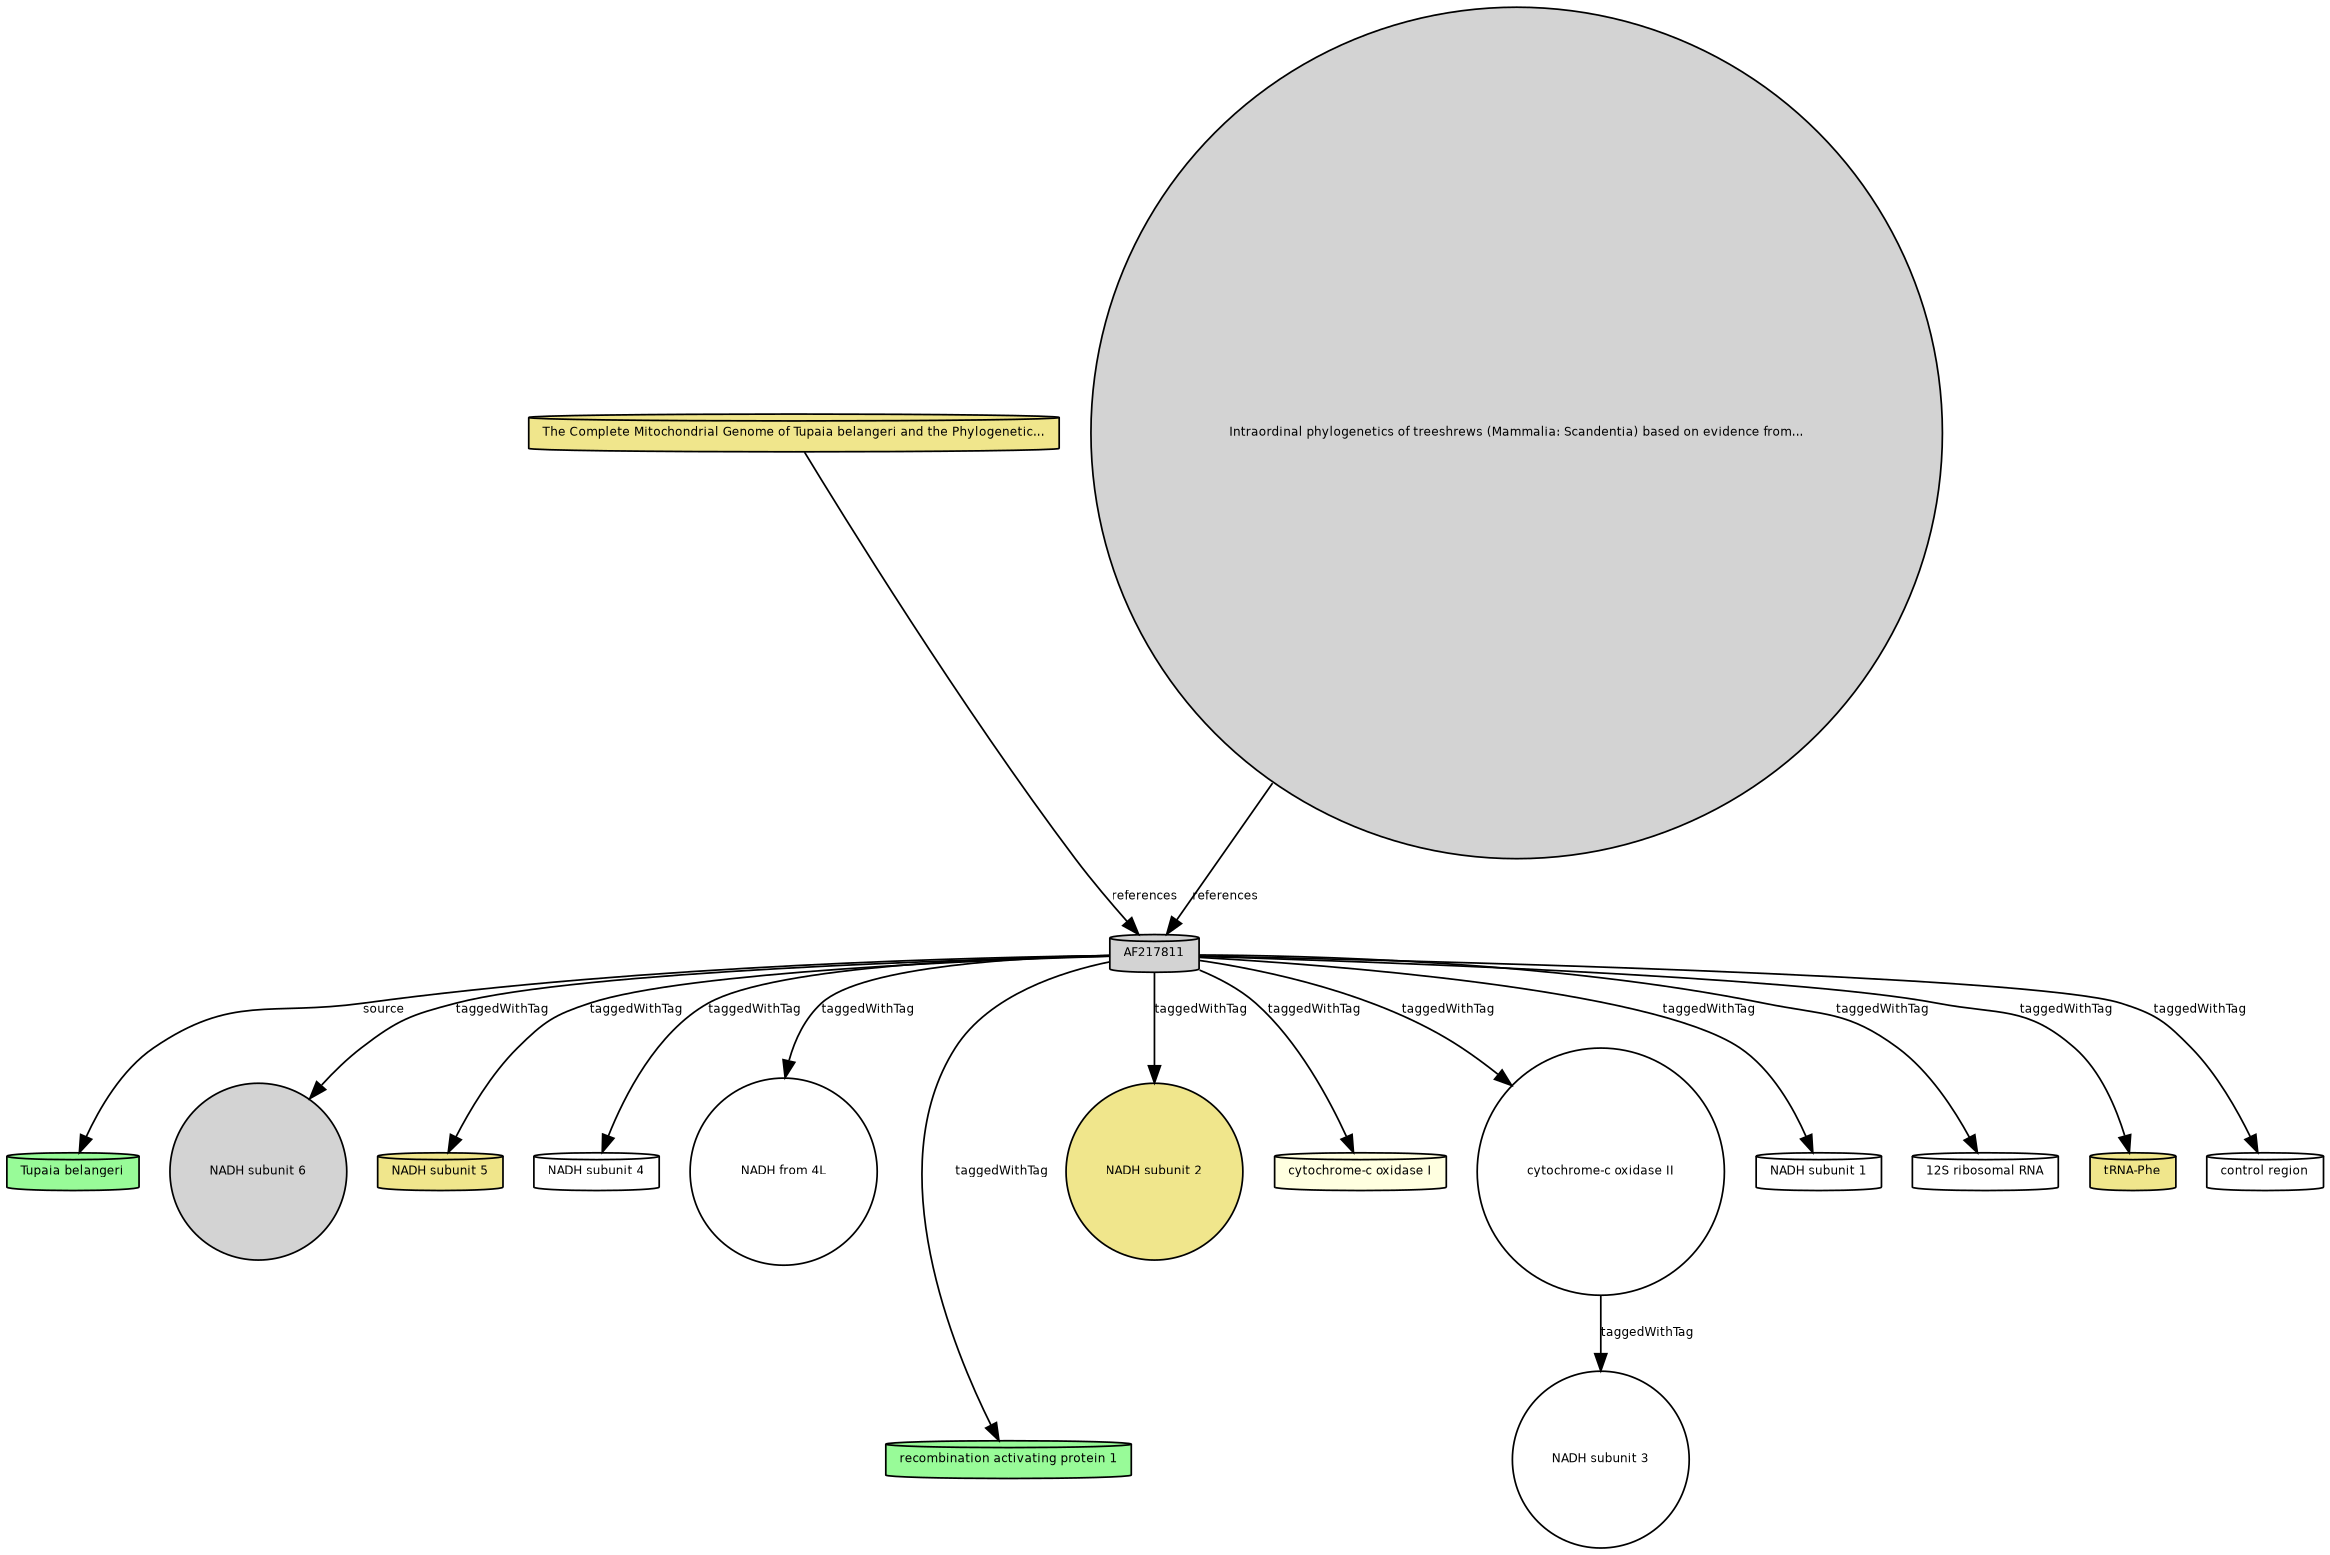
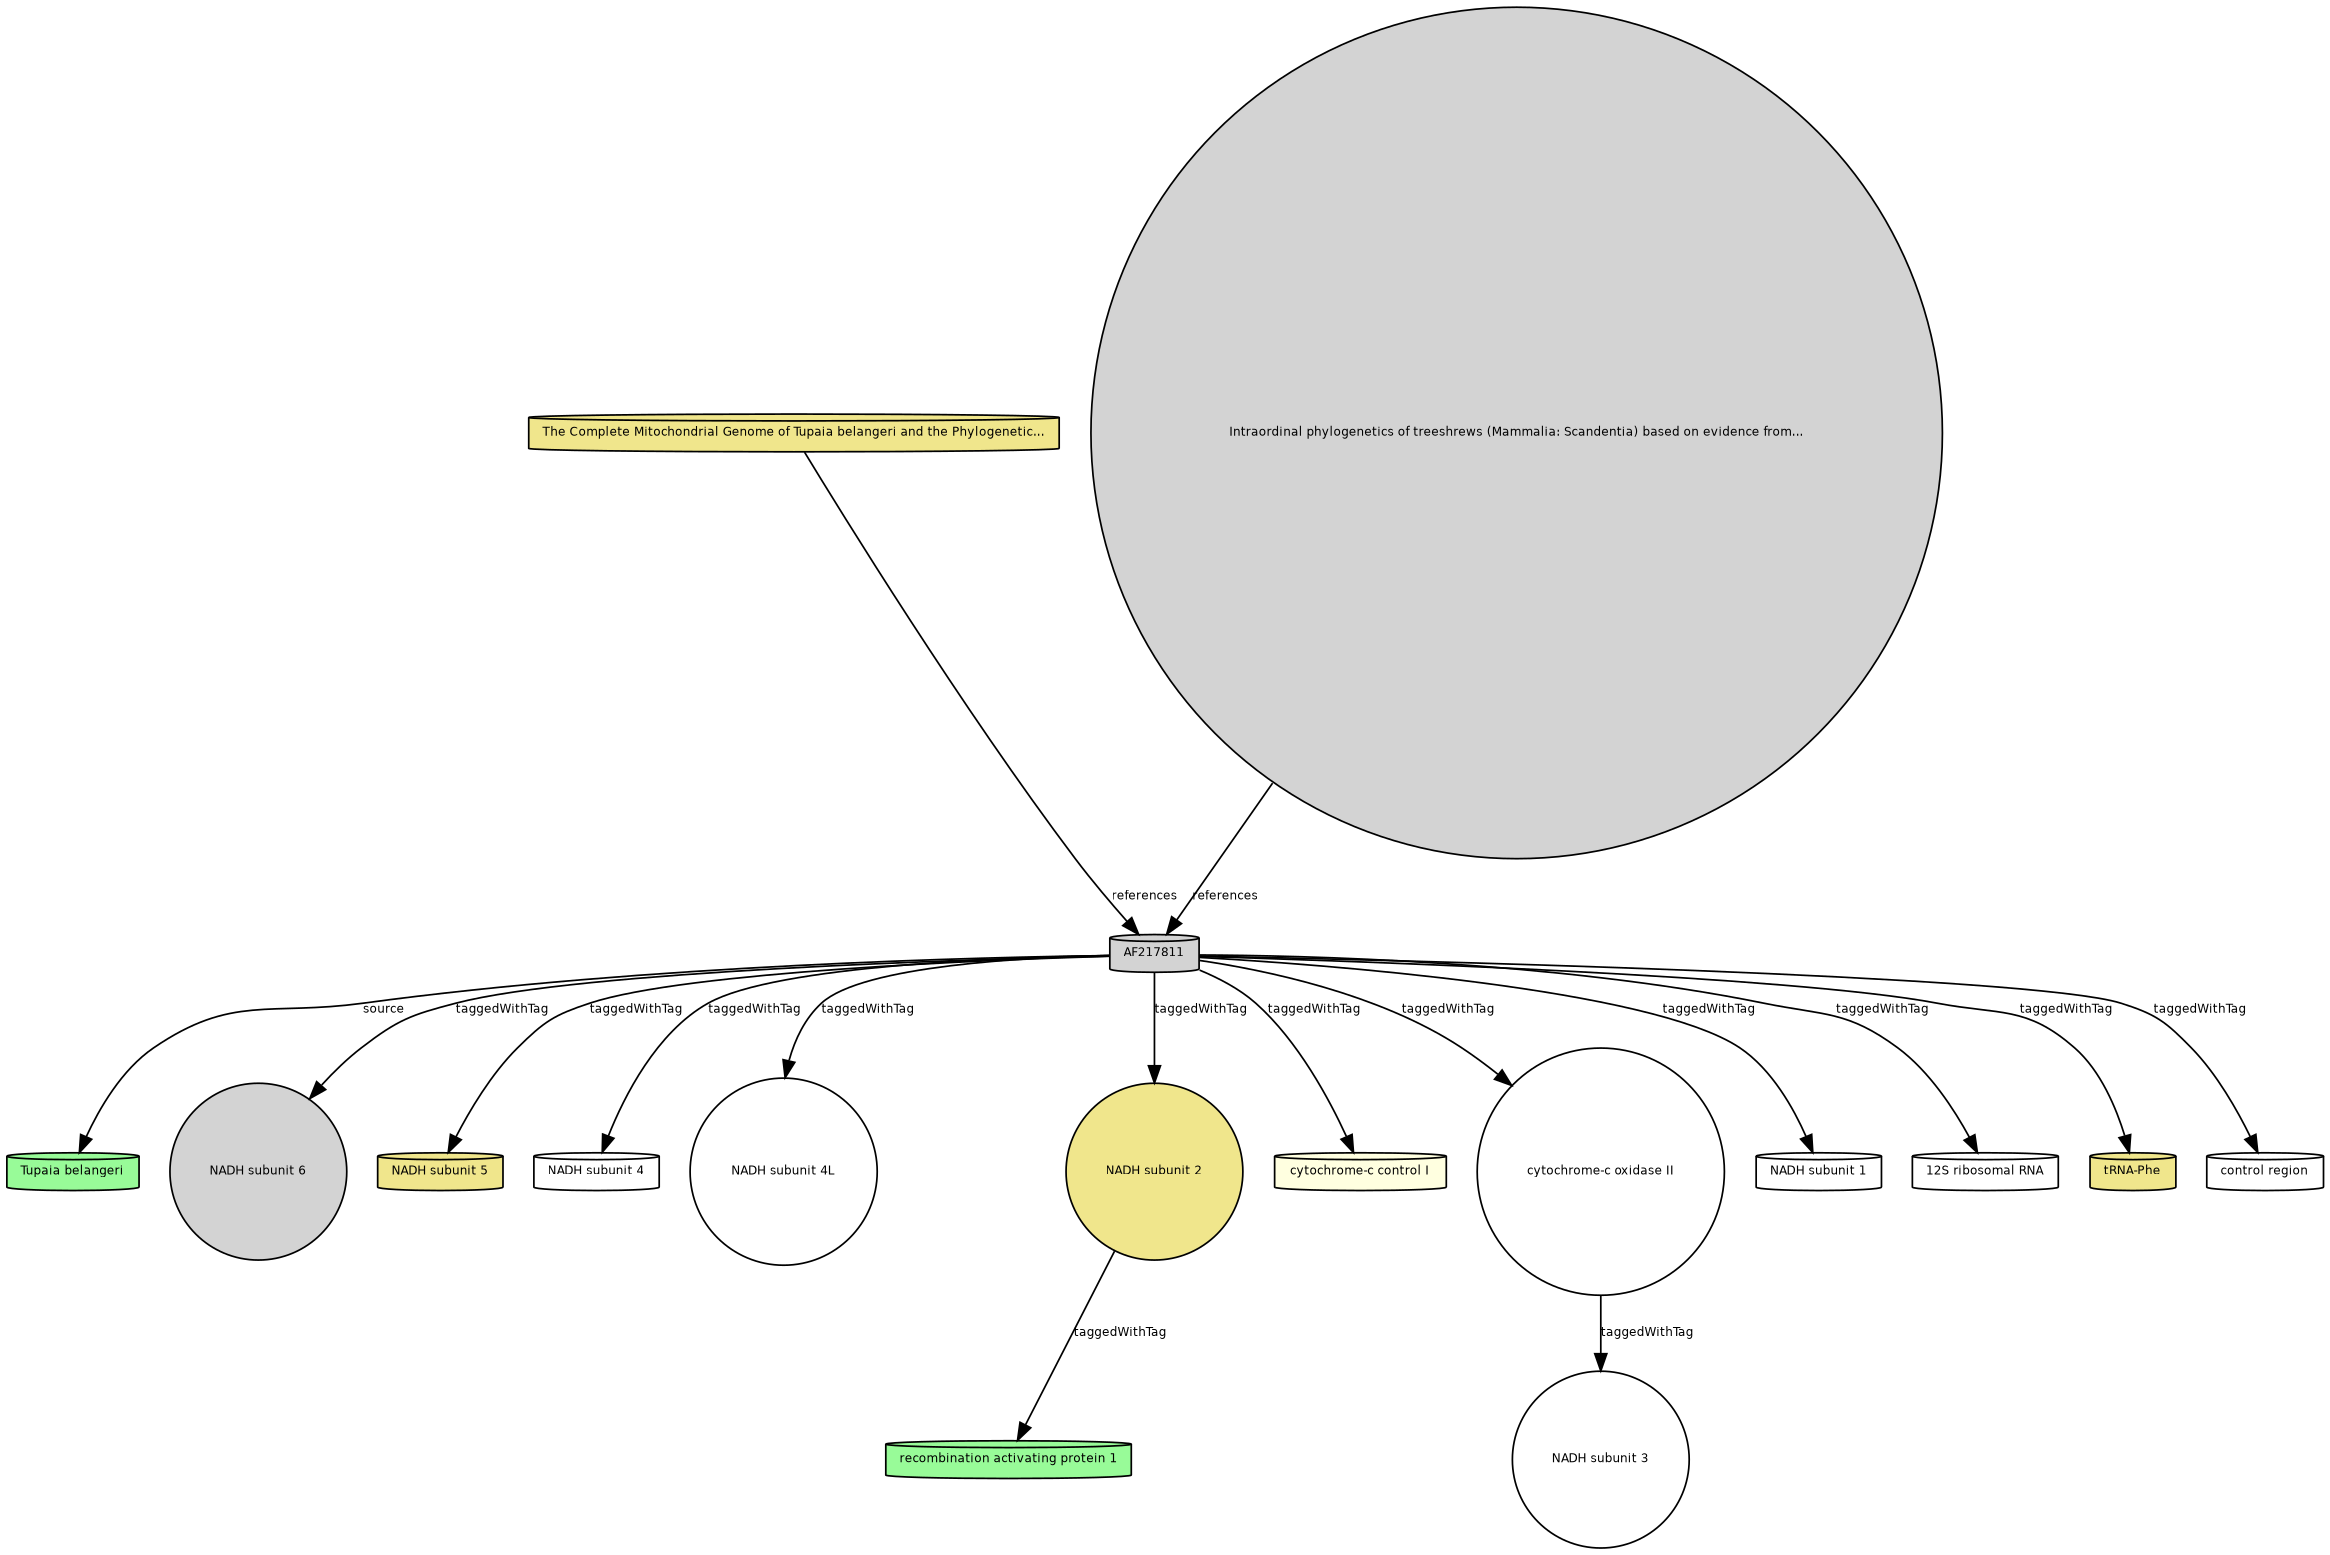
edge "AF217811" -> "recombination activating protein 1": now "NADH subunit 2" -> "recombination activating protein 1"
node "NADH from 4L": label "NADH from 4L" -> "NADH subunit 4L"
node "cytochrome-c oxidase I": label "cytochrome-c oxidase I" -> "cytochrome-c control I"
